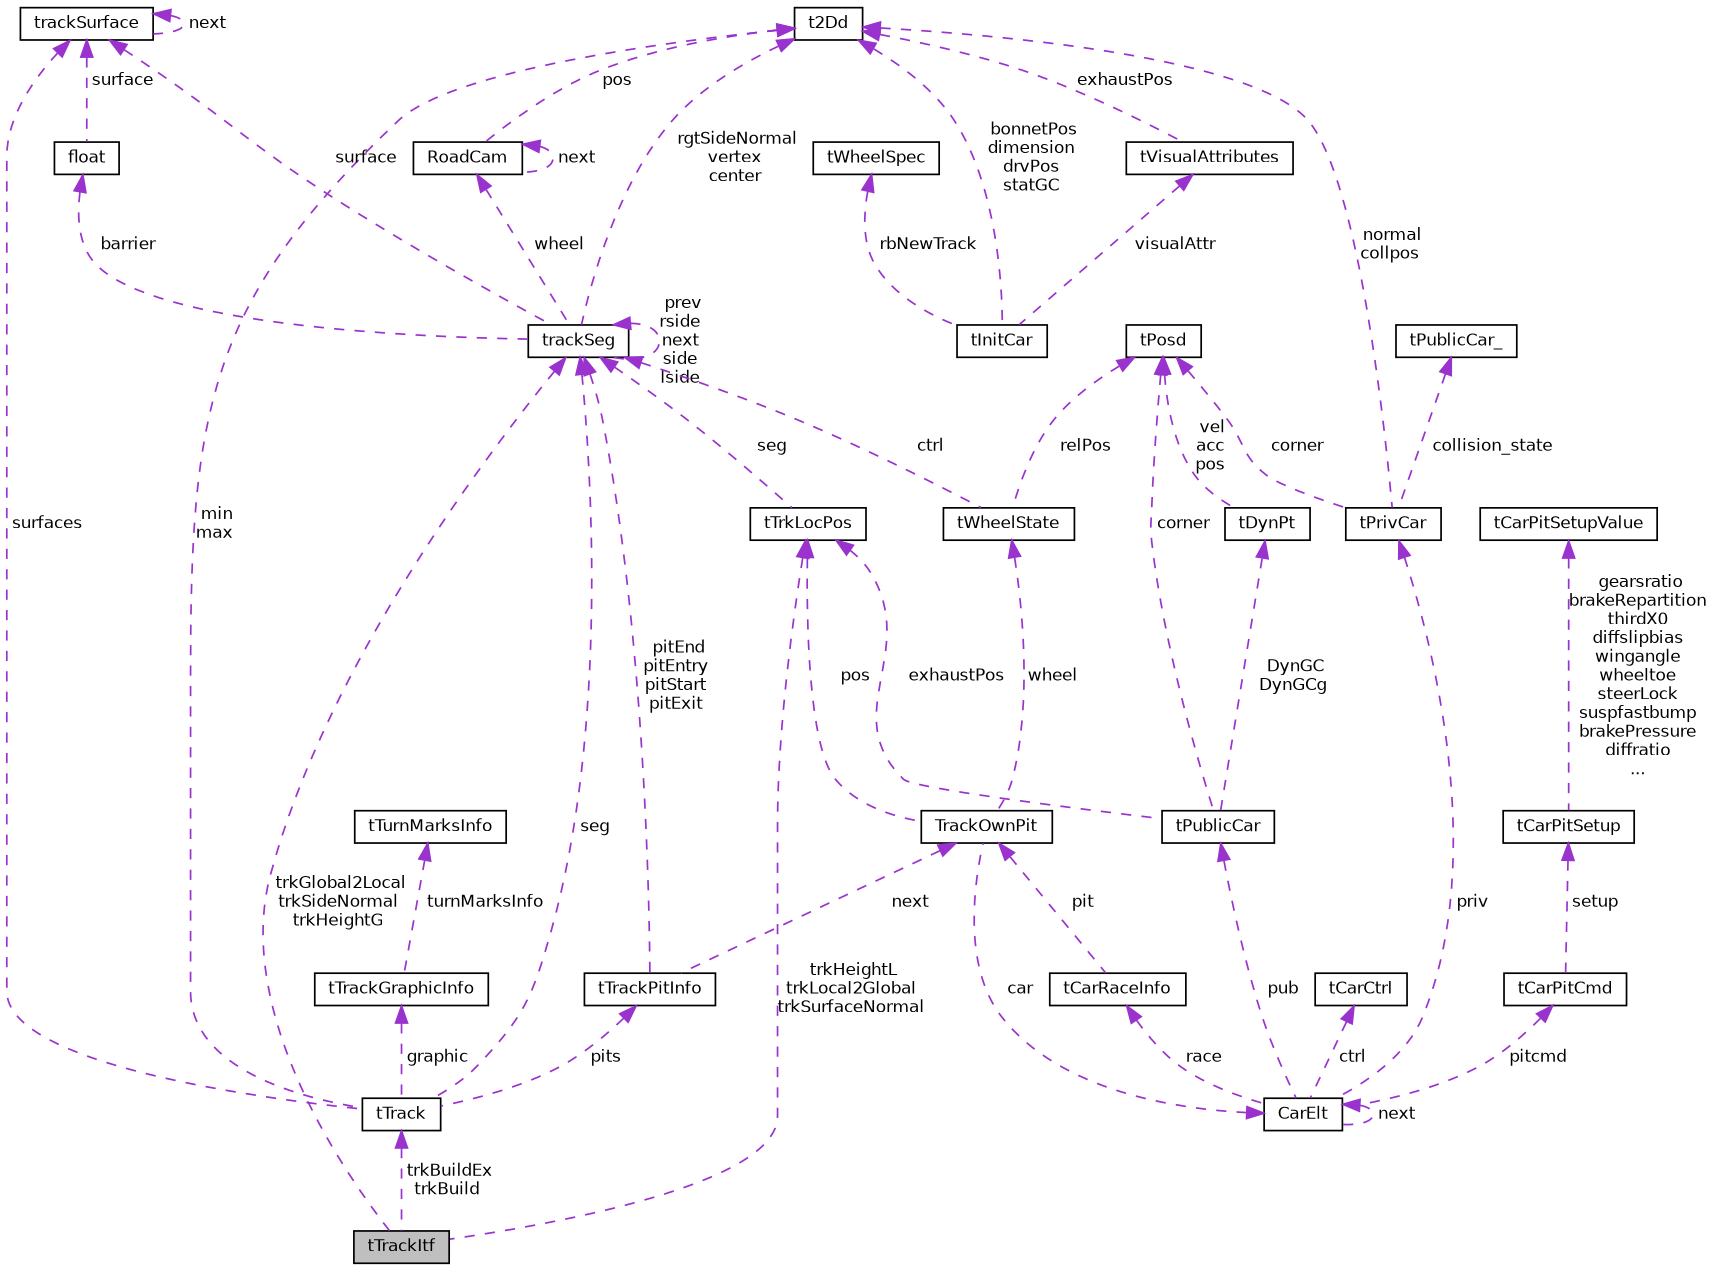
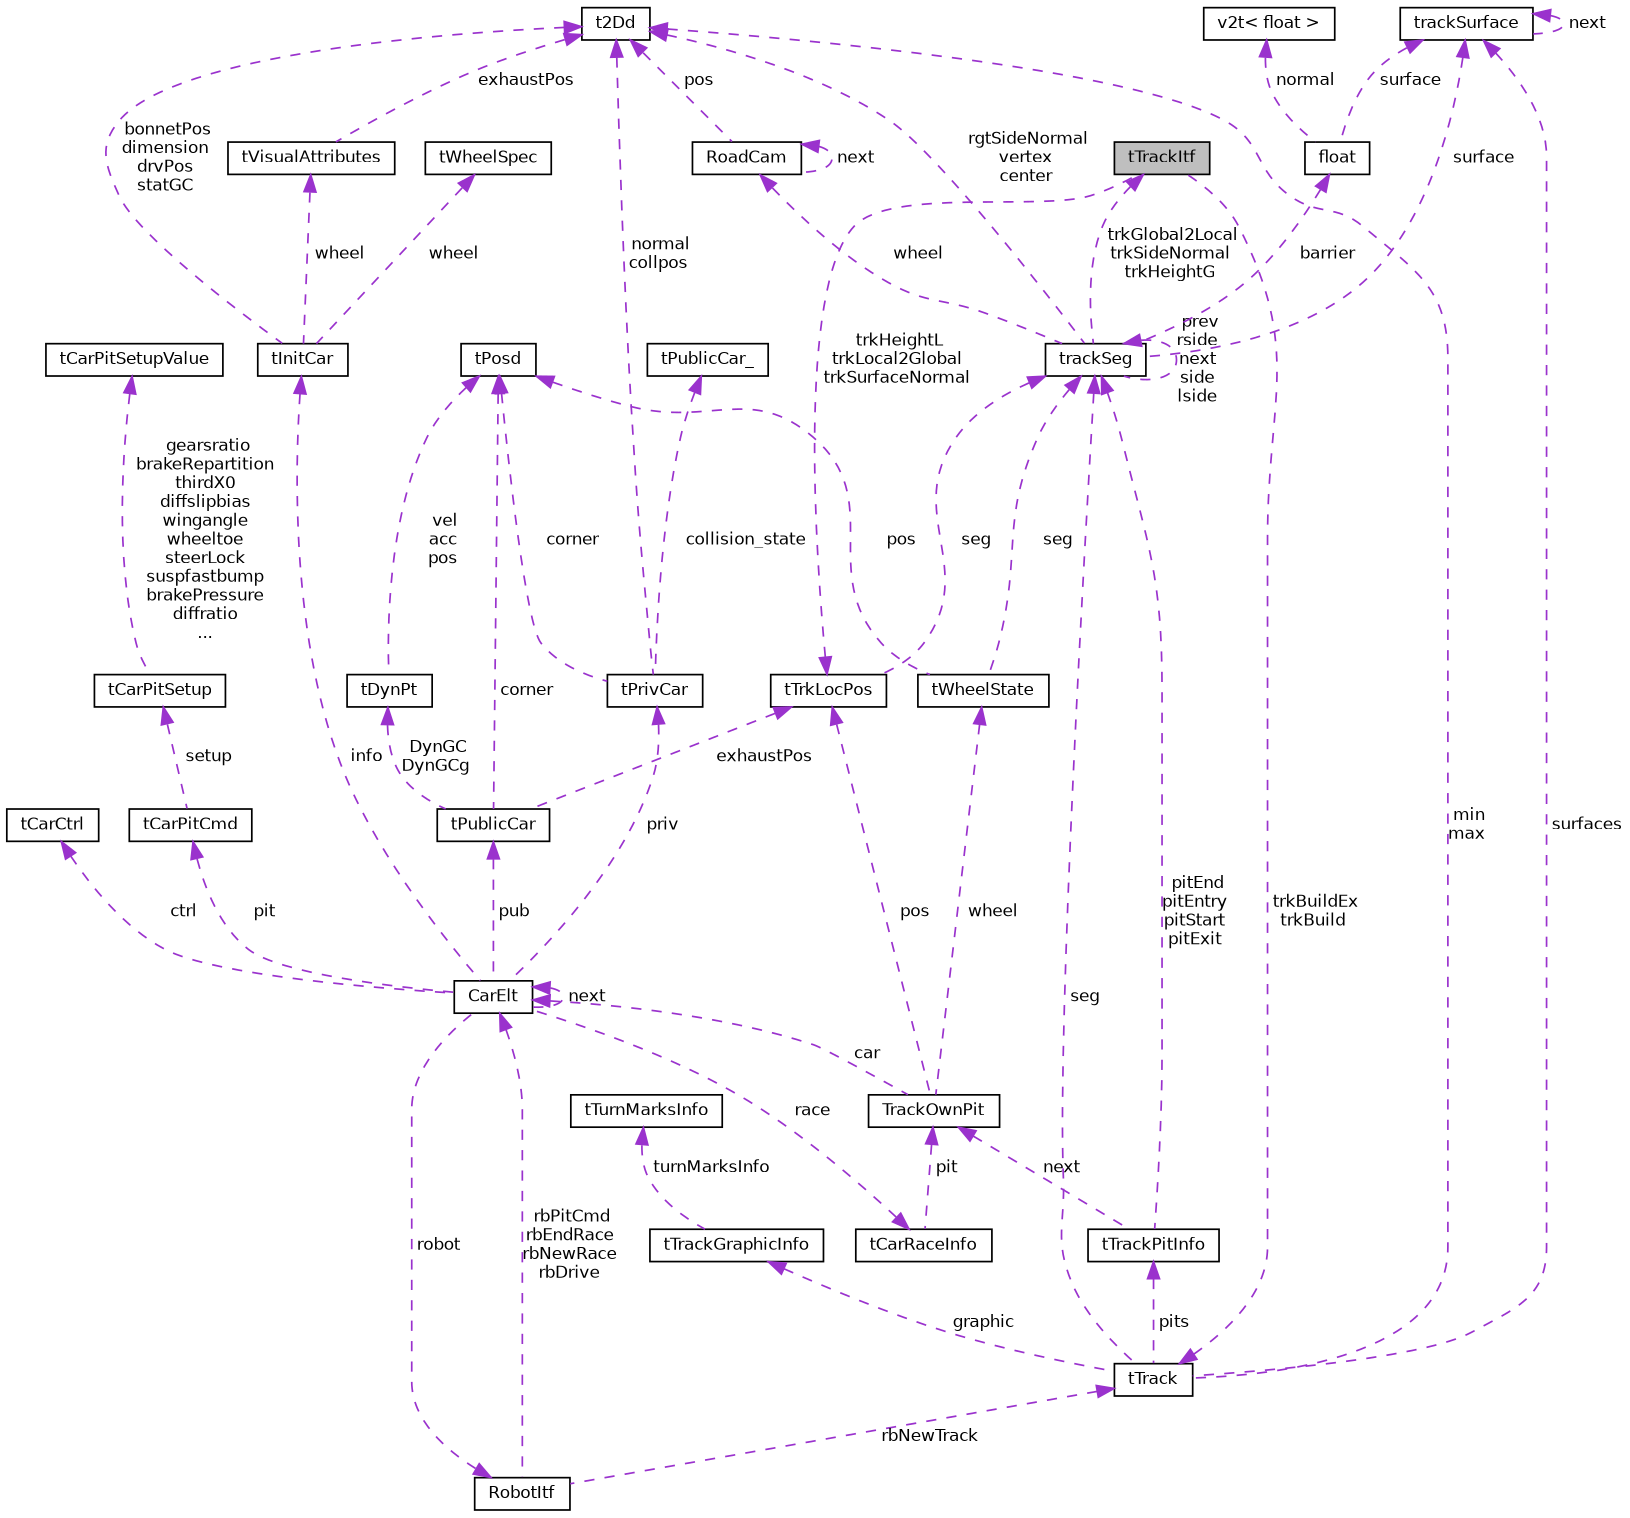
node "v2t< float >": added
edge "tInitCar" -> "tWheelSpec": label " rbNewTrack" -> " wheel"
edge "tInitCar" -> "tVisualAttributes": label " visualAttr" -> " wheel"
edge "tWheelState" -> "trackSeg": label " ctrl" -> " seg"
edge "tWheelState" -> "tPosd": label " relPos" -> " pos"
edge "CarElt" -> "tInitCar": added, label "info"
edge "tTrackItf" -> "trackSeg": reversed
edge "CarElt" -> "tCarPitCmd": label " pitcmd" -> " pit"
node "RobotItf": added
